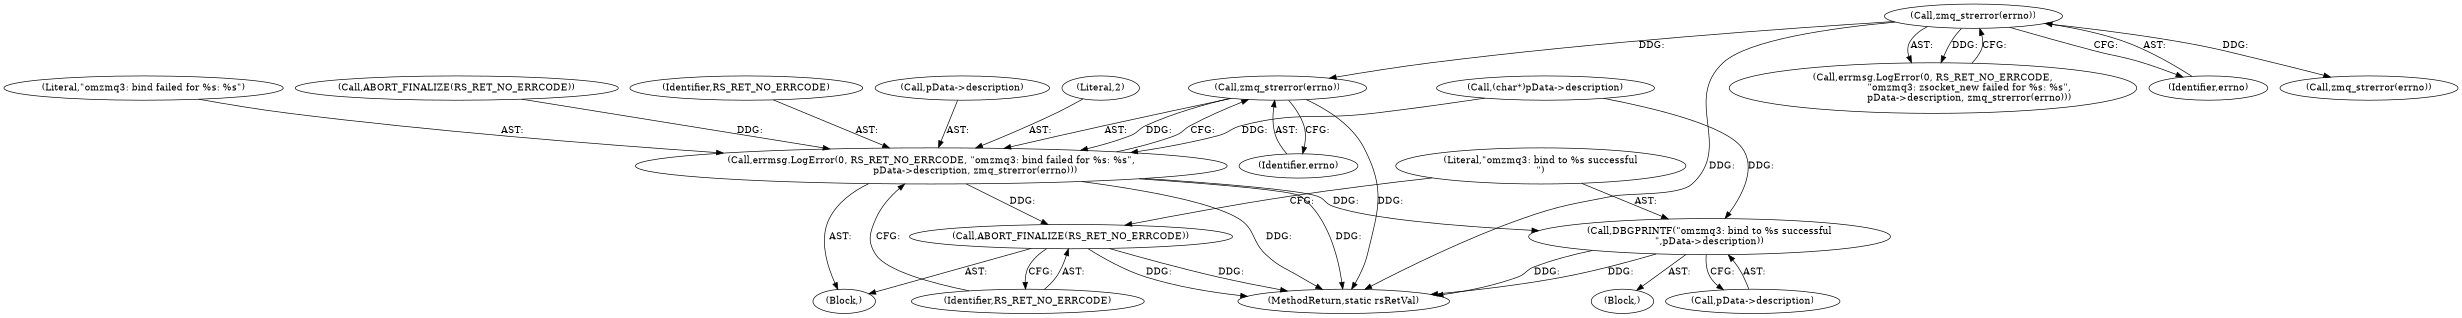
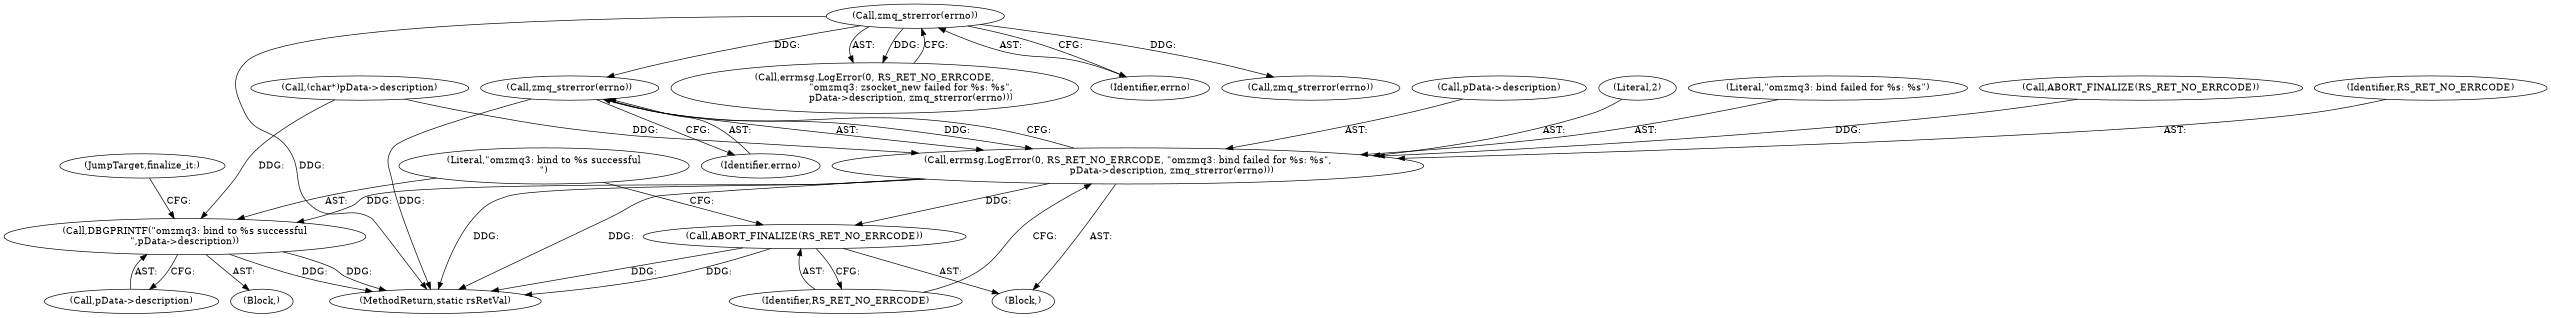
node "(JumpTarget,finalize_it:)": added
